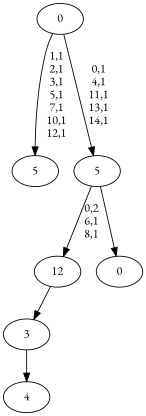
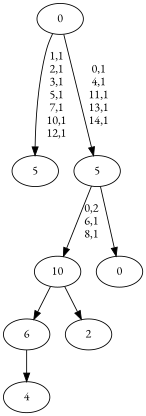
node "12": label "12" -> "10"
node "3": label "3" -> "6"
node "2": added
